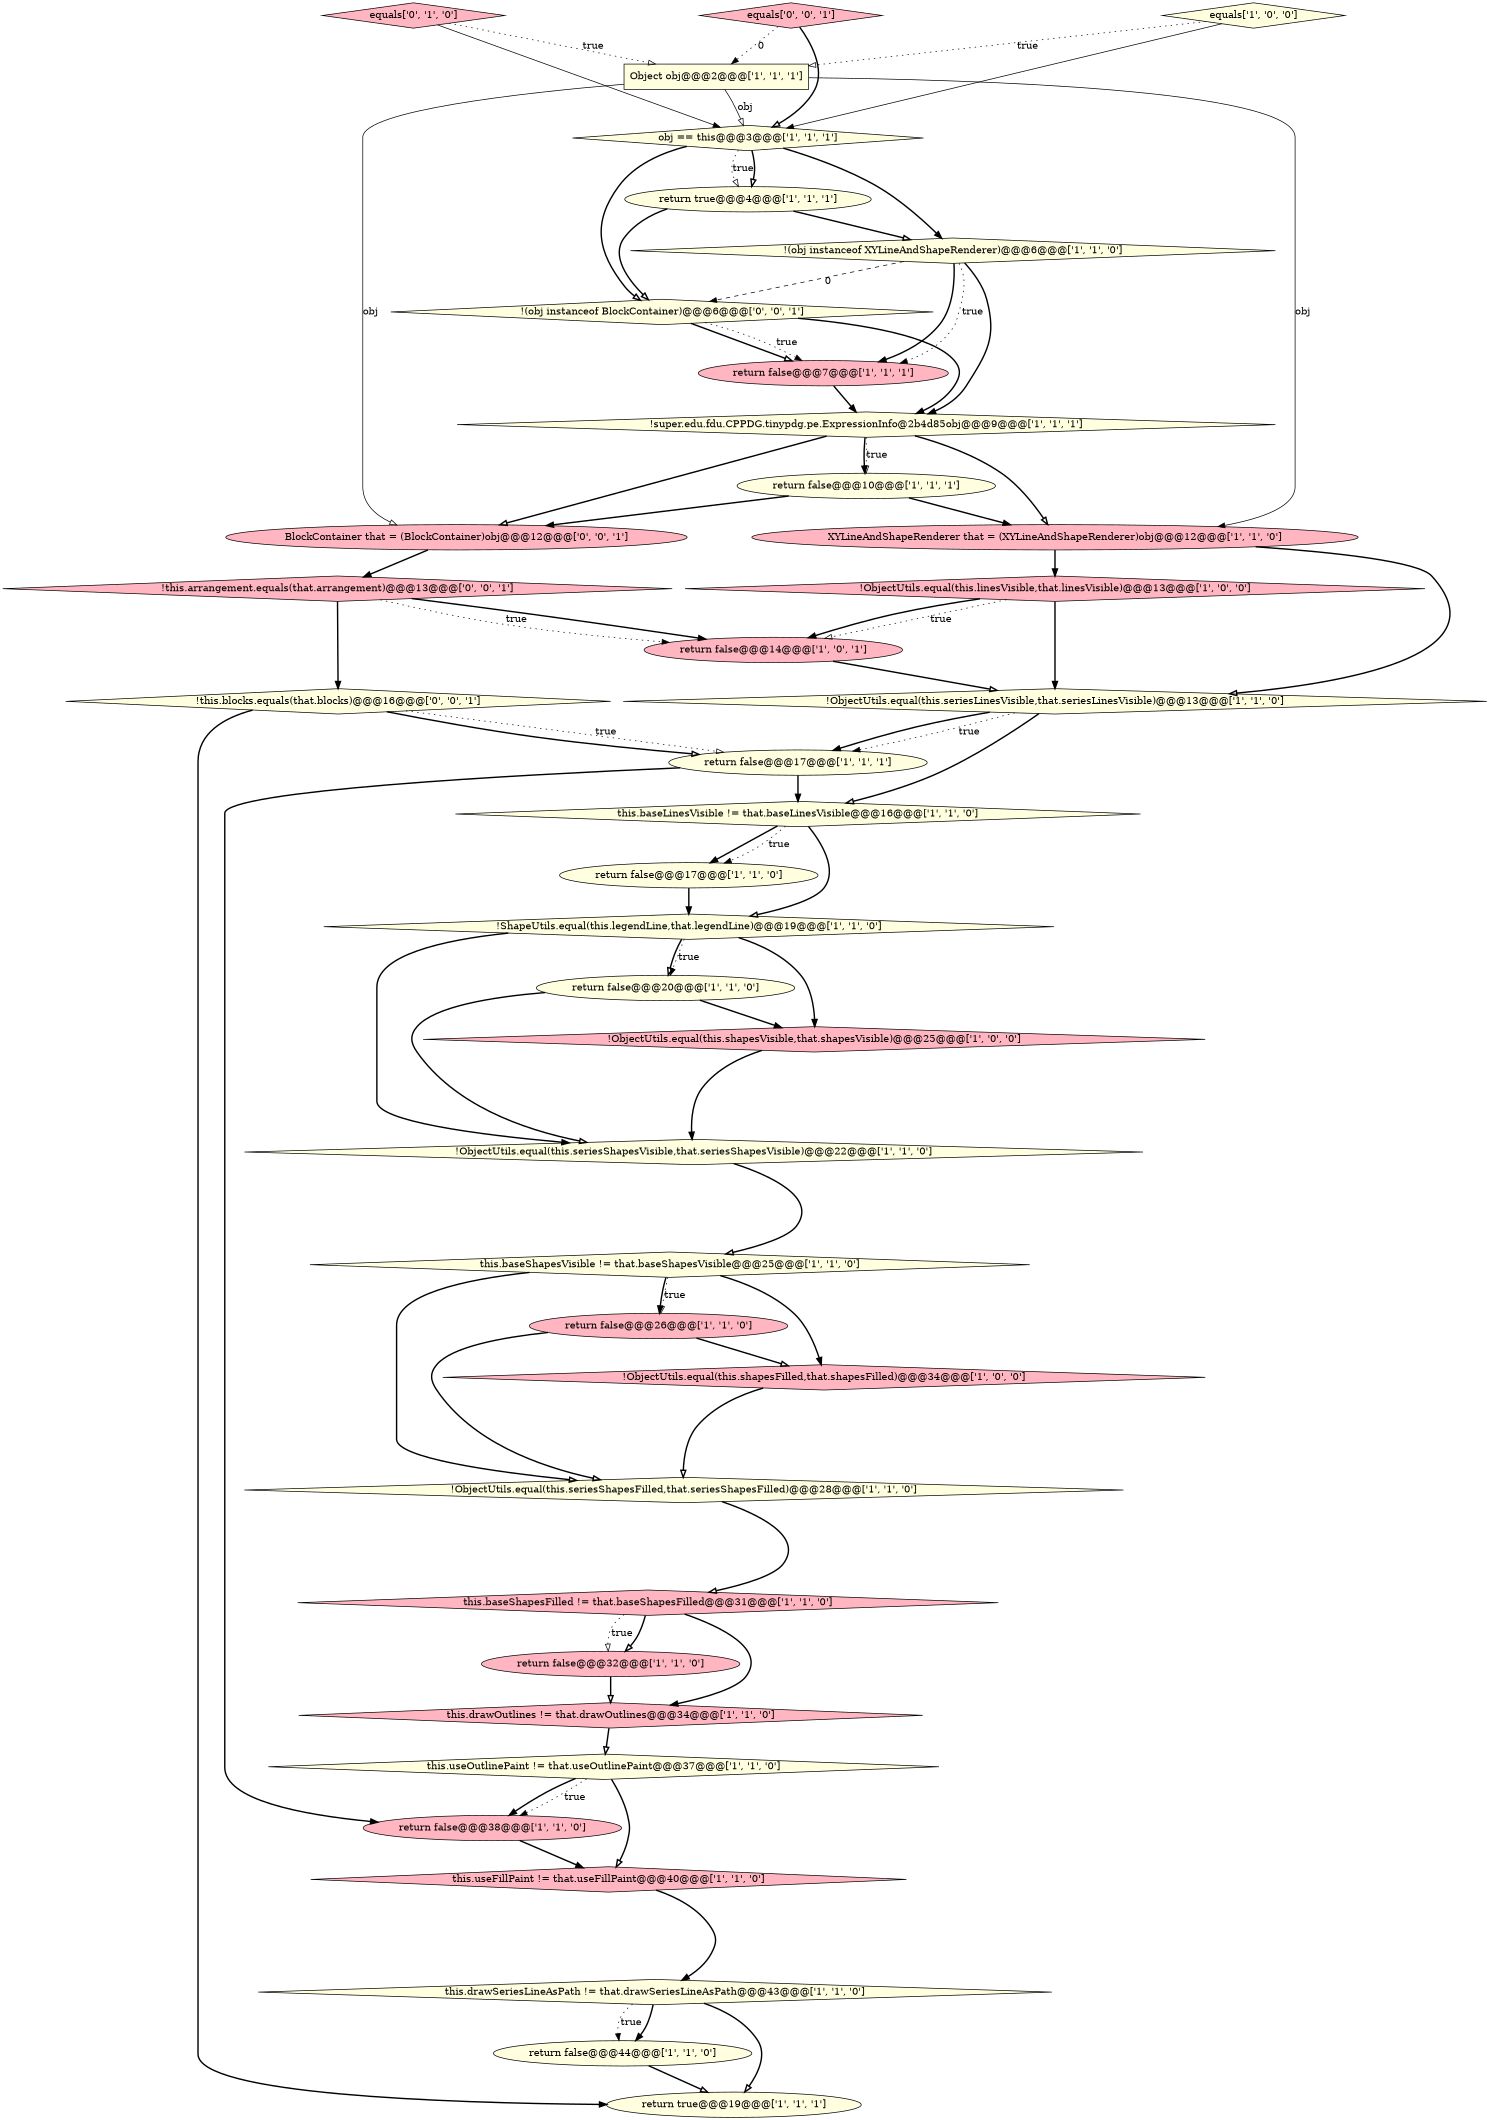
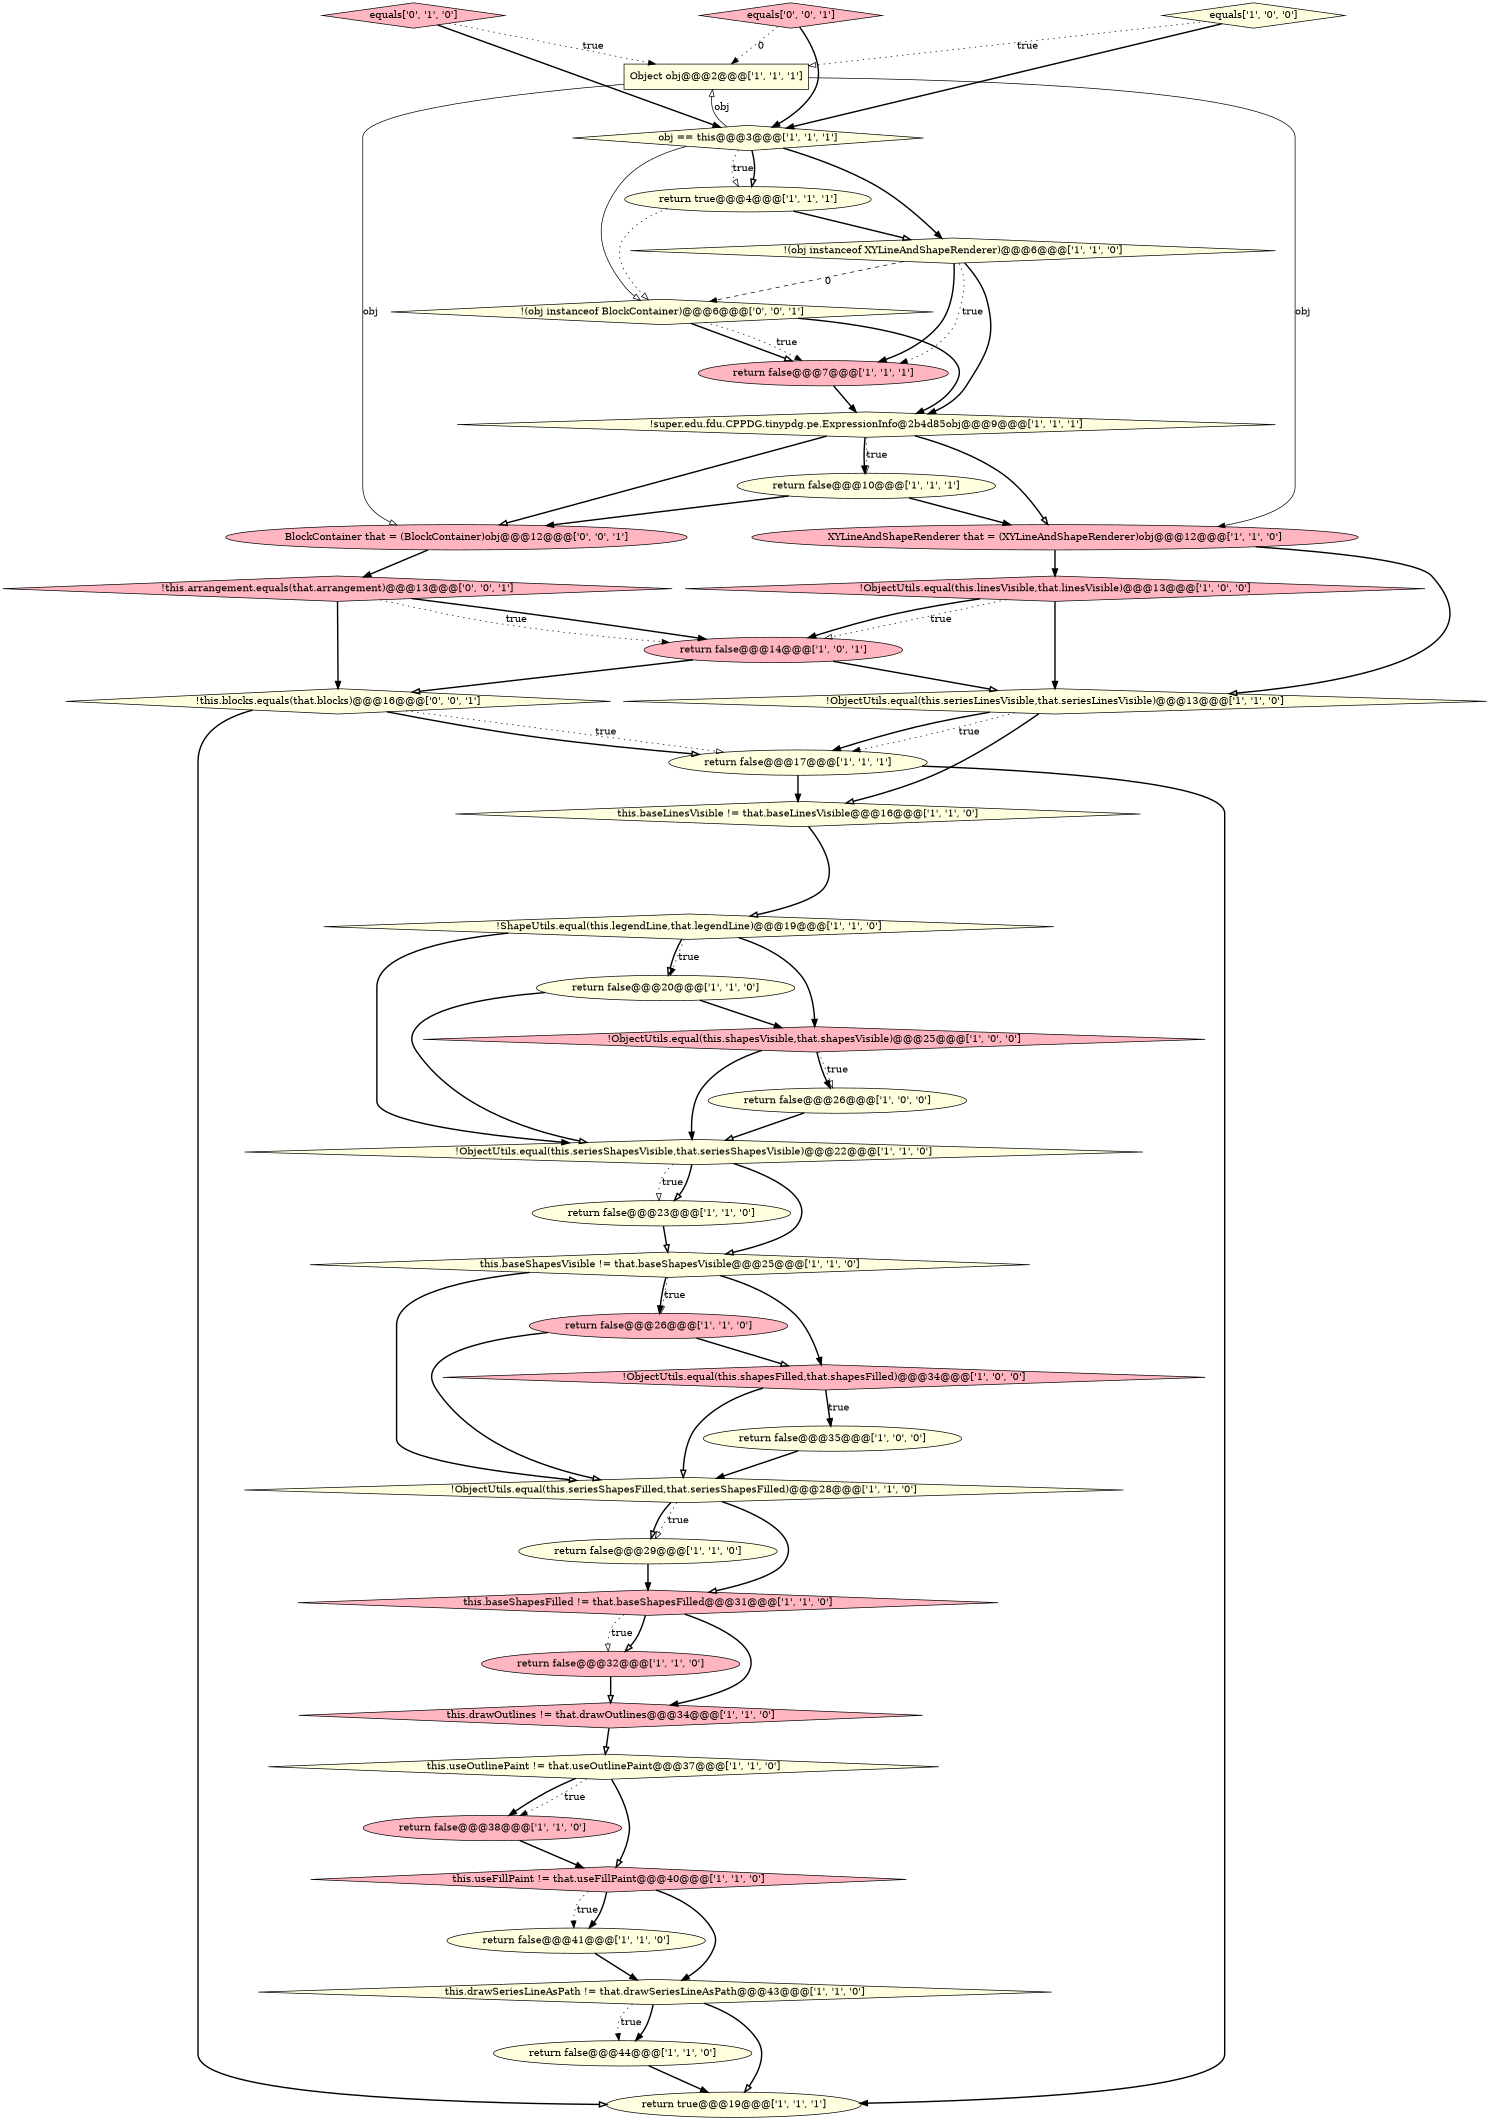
edge "equals['0', '1', '0']" -> "Object obj@@@2@@@['1', '1', '1']": arrowhead onormal -> normal
edge "equals['0', '1', '0']" -> "obj == this@@@3@@@['1', '1', '1']": style solid -> bold
edge "equals['1', '0', '0']" -> "obj == this@@@3@@@['1', '1', '1']": style solid -> bold
edge "equals['0', '0', '1']" -> "obj == this@@@3@@@['1', '1', '1']": arrowhead onormal -> normal
edge "Object obj@@@2@@@['1', '1', '1']" -> "obj == this@@@3@@@['1', '1', '1']": reversed
edge "obj == this@@@3@@@['1', '1', '1']" -> "!(obj instanceof BlockContainer)@@@6@@@['0', '0', '1']": style bold -> solid
edge "return true@@@4@@@['1', '1', '1']" -> "!(obj instanceof BlockContainer)@@@6@@@['0', '0', '1']": style bold -> dotted
edge "return false@@@14@@@['1', '0', '1']" -> "!this.blocks.equals(that.blocks)@@@16@@@['0', '0', '1']": added
node "return false@@@17@@@['1', '1', '0']": removed
node "return false@@@26@@@['1', '0', '0']": added
edge "return false@@@17@@@['1', '1', '1']" -> "return false@@@38@@@['1', '1', '0']": now "return false@@@17@@@['1', '1', '1']" -> "return true@@@19@@@['1', '1', '1']"
node "return false@@@23@@@['1', '1', '0']": added
node "return false@@@35@@@['1', '0', '0']": added
node "return false@@@29@@@['1', '1', '0']": added
edge "!this.blocks.equals(that.blocks)@@@16@@@['0', '0', '1']" -> "return true@@@19@@@['1', '1', '1']": arrowhead normal -> onormal
node "return false@@@41@@@['1', '1', '0']": added
edge "return false@@@44@@@['1', '1', '0']" -> "return true@@@19@@@['1', '1', '1']": arrowhead onormal -> normal
